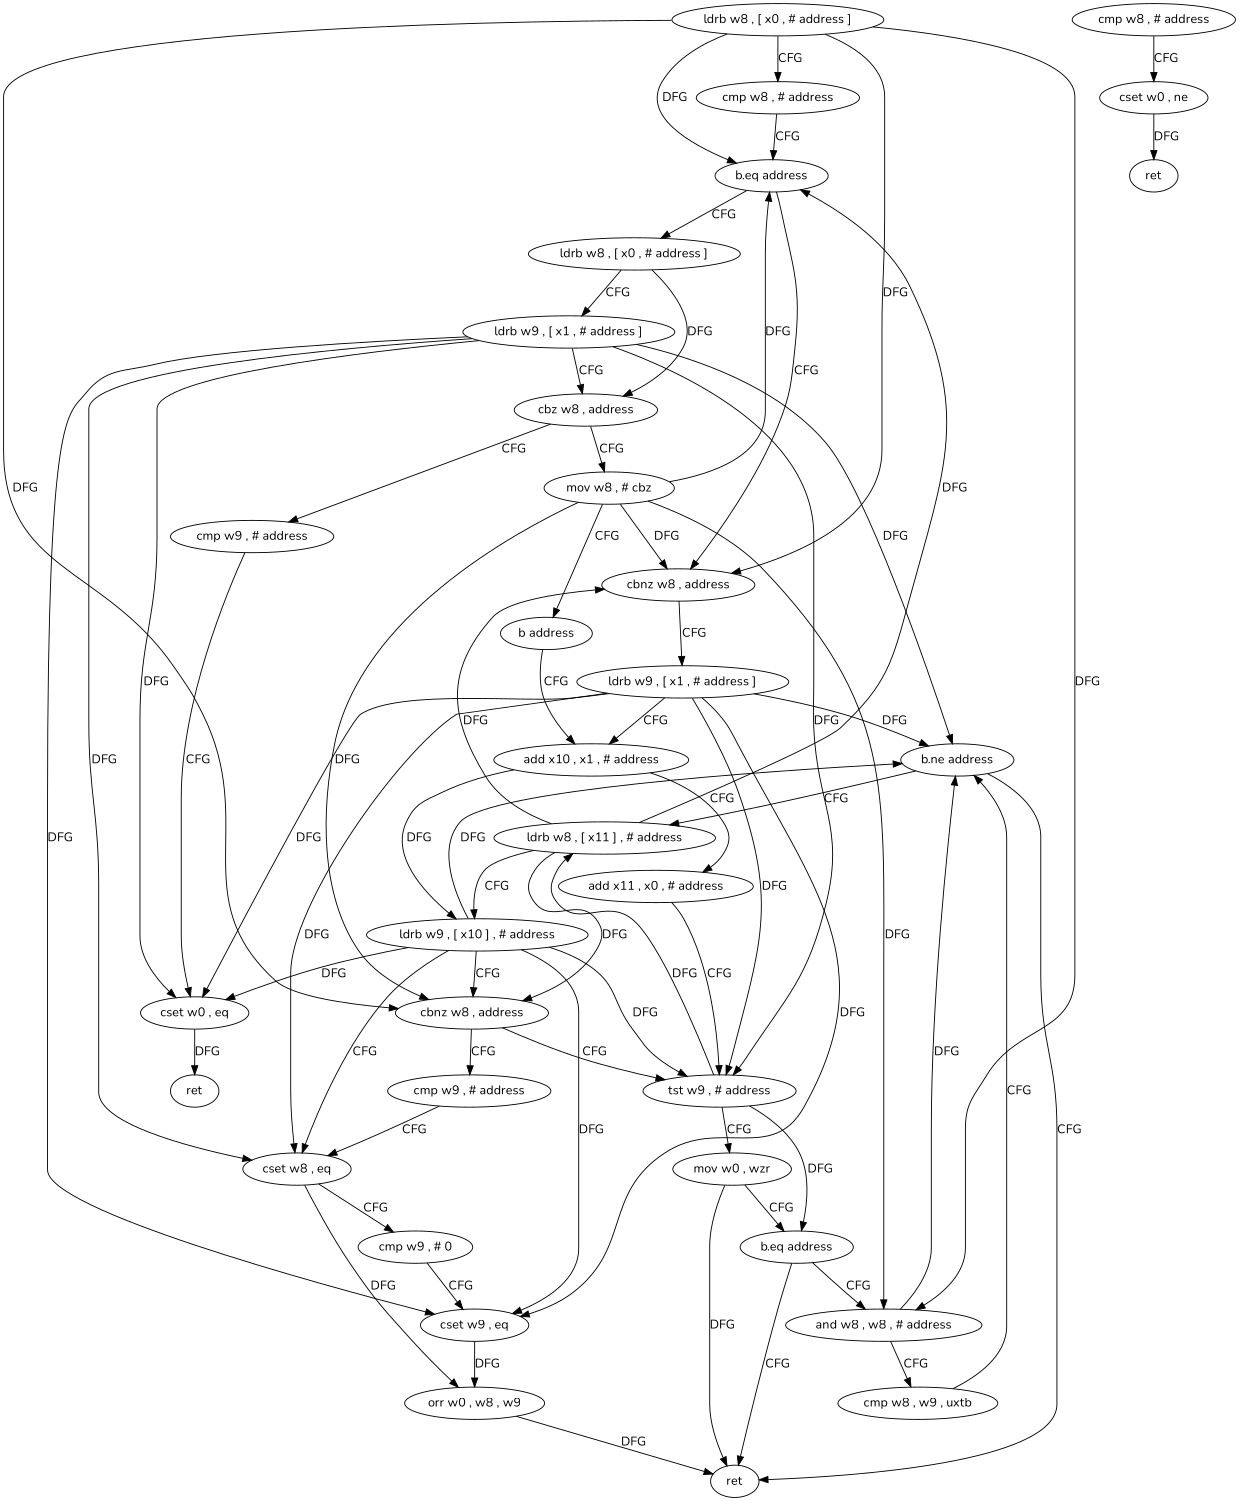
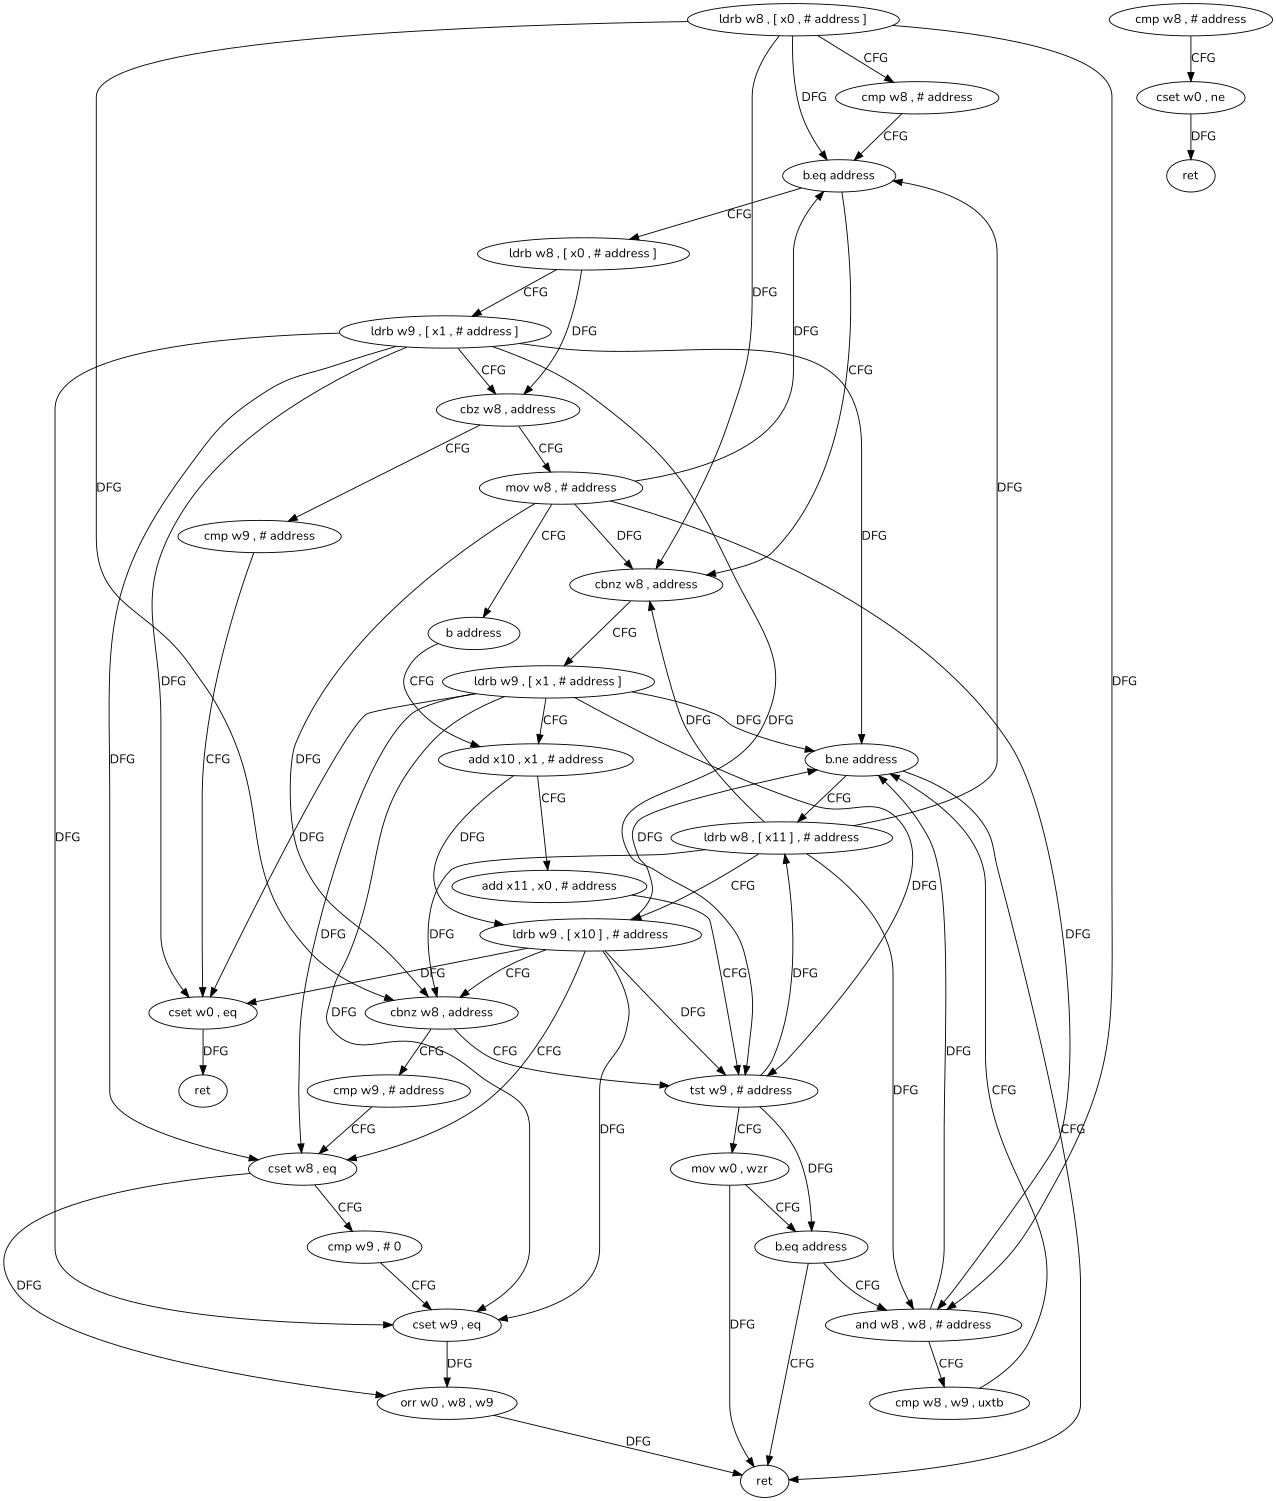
node "mov w8 , # cbz": label "mov w8 , # cbz" -> "mov w8 , # address"
edge "ldrb w8 , [ x11 ] , # address" -> "and w8 , w8 , # address": added, label "DFG"
